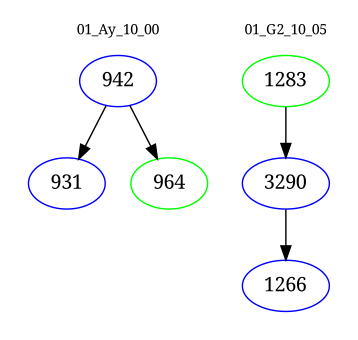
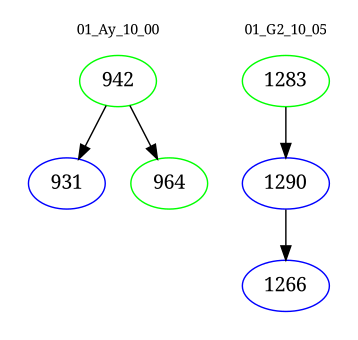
node "942": color blue -> green
node "3290": label "3290" -> "1290"
